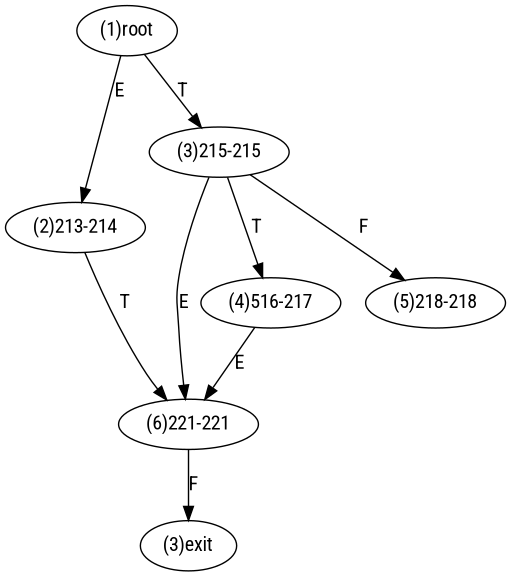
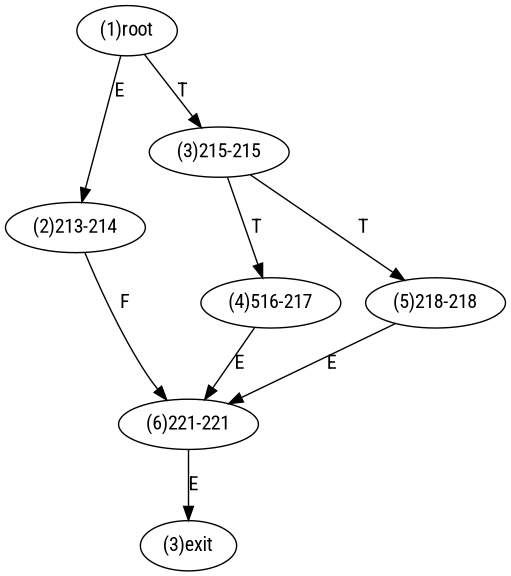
edge "(3)215-215" -> "(5)218-218": label "F" -> "T"
edge "(3)215-215" -> "(6)221-221": now "(5)218-218" -> "(6)221-221"
edge "(2)213-214" -> "(6)221-221": label "T" -> "F"
edge "(6)221-221" -> "(3)exit": label "F" -> "E"
